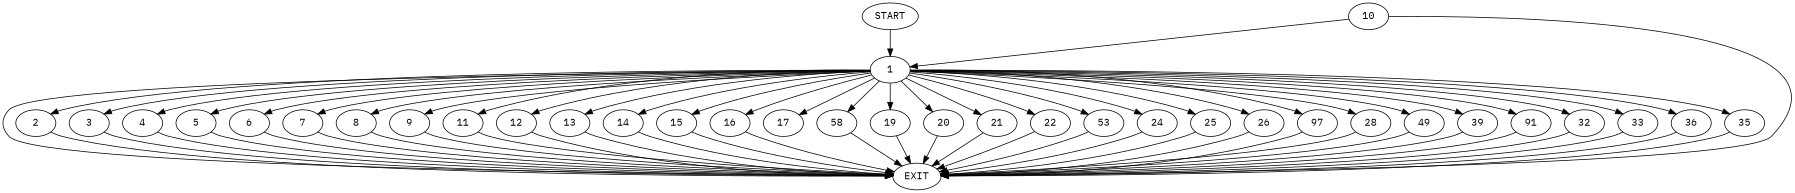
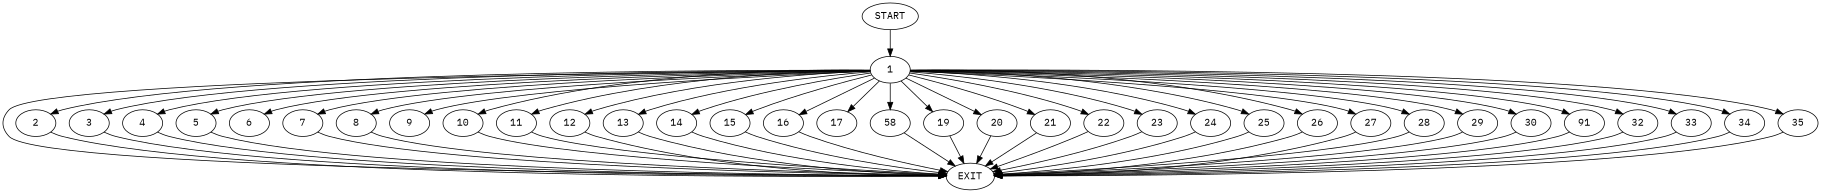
edge "10" -> "1": reversed
node "53": label "53" -> "23"
node "97": label "97" -> "27"
node "49": label "49" -> "29"
node "39": label "39" -> "30"
node "36": label "36" -> "34"
edge "9" -> "EXIT": removed
edge "6" -> "EXIT": removed
